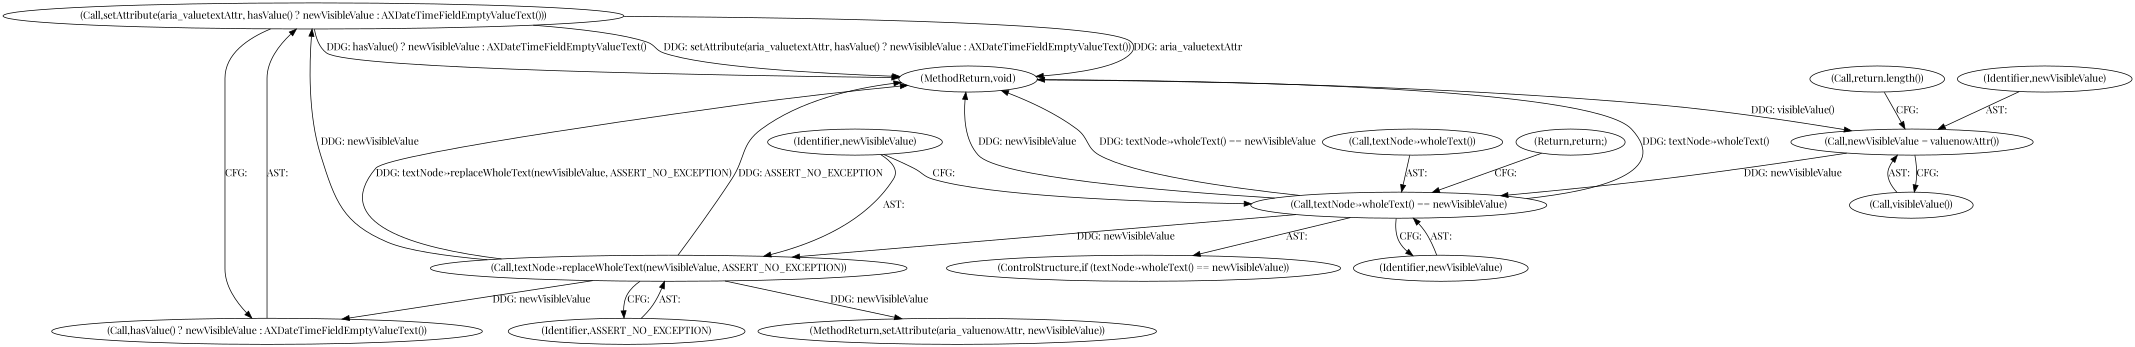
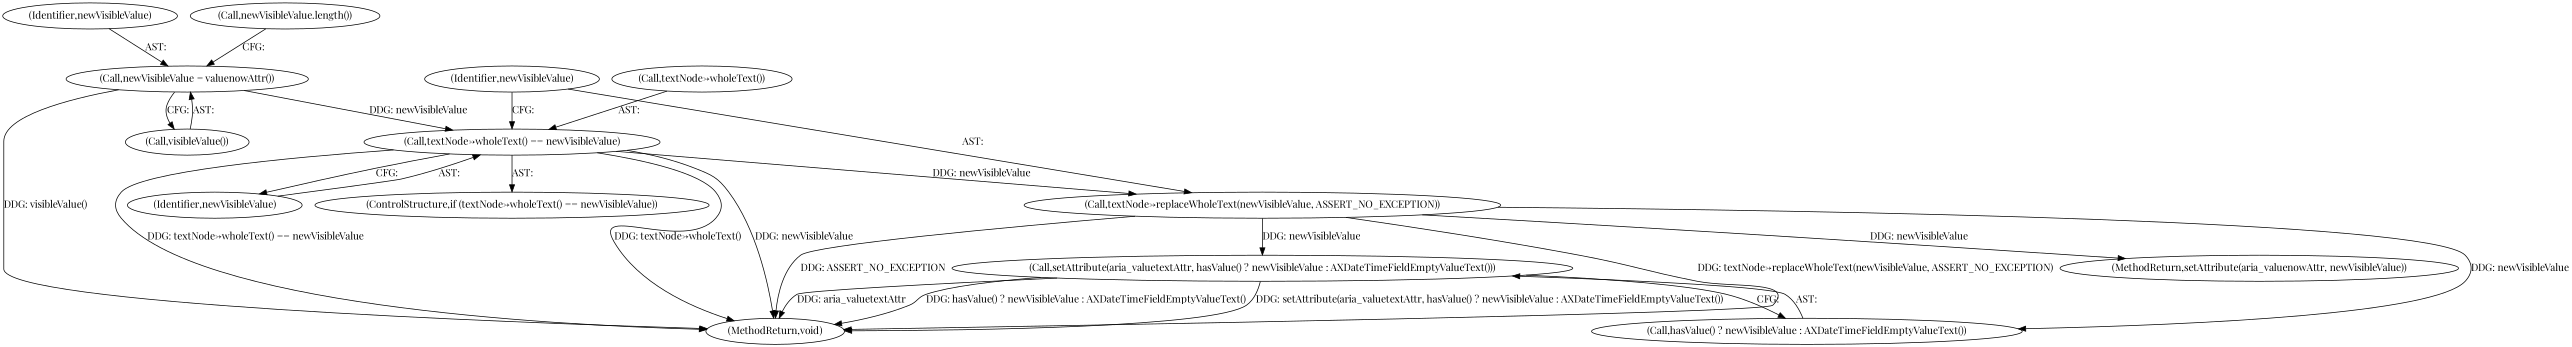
node "(Call,return.length())": label "(Call,return.length())" -> "(Call,newVisibleValue.length())"
edge "(MethodReturn,void)" -> "(Call,newVisibleValue = valuenowAttr())": reversed
node "(Return,return;)": removed
node "(Identifier,ASSERT_NO_EXCEPTION)": removed
